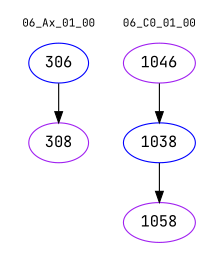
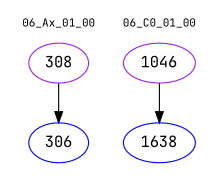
edge "306" -> "308": reversed
node "1038": label "1038" -> "1638"
node "1058": removed
